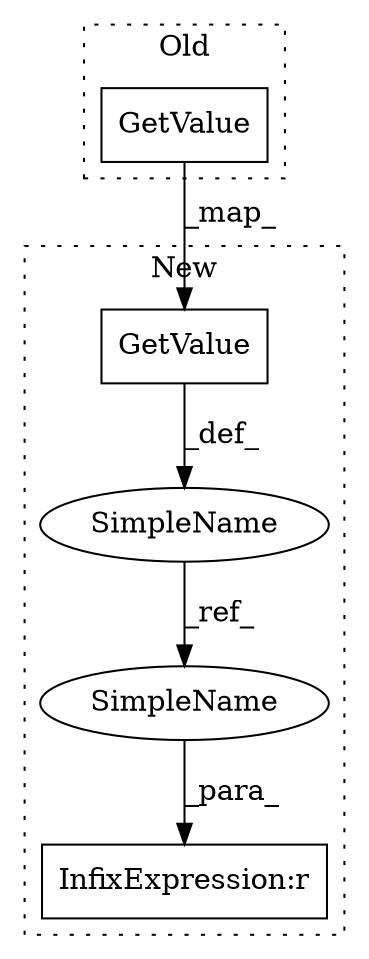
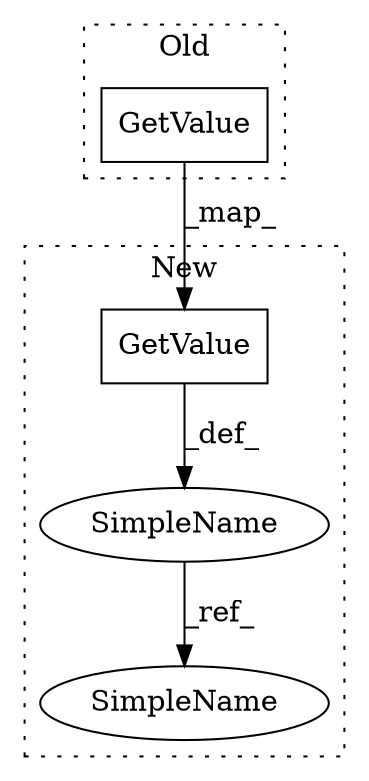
node "InfixExpression:r": removed
